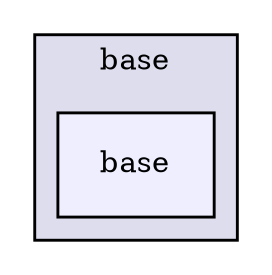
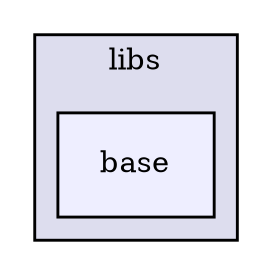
cluster "base": label "base" -> "libs"
